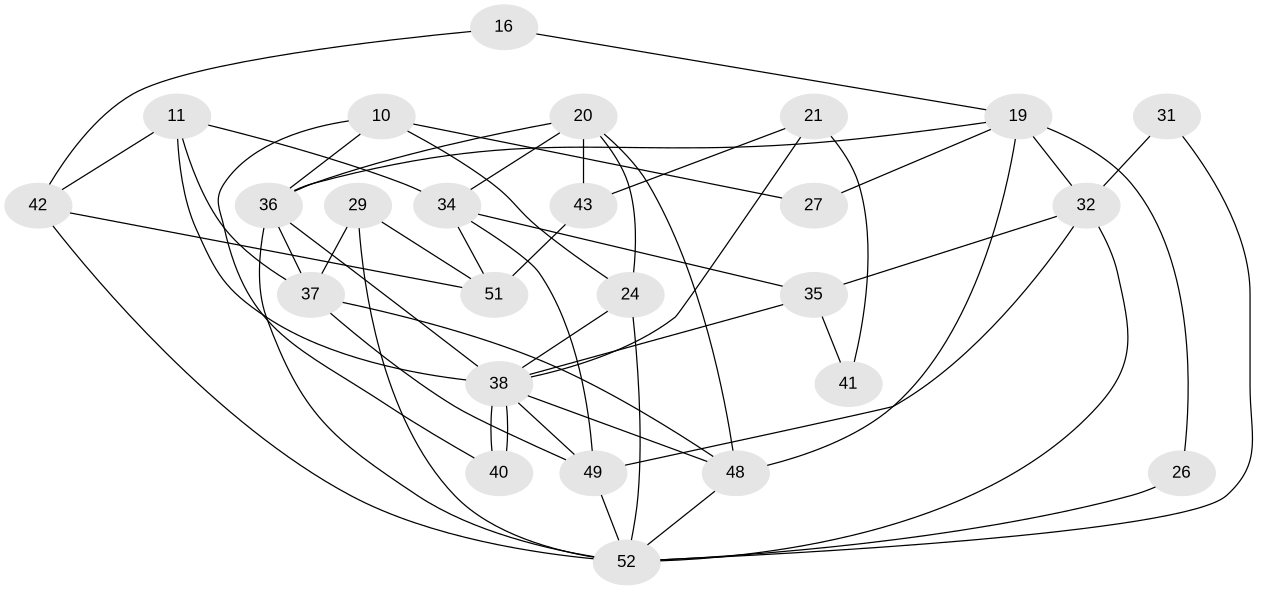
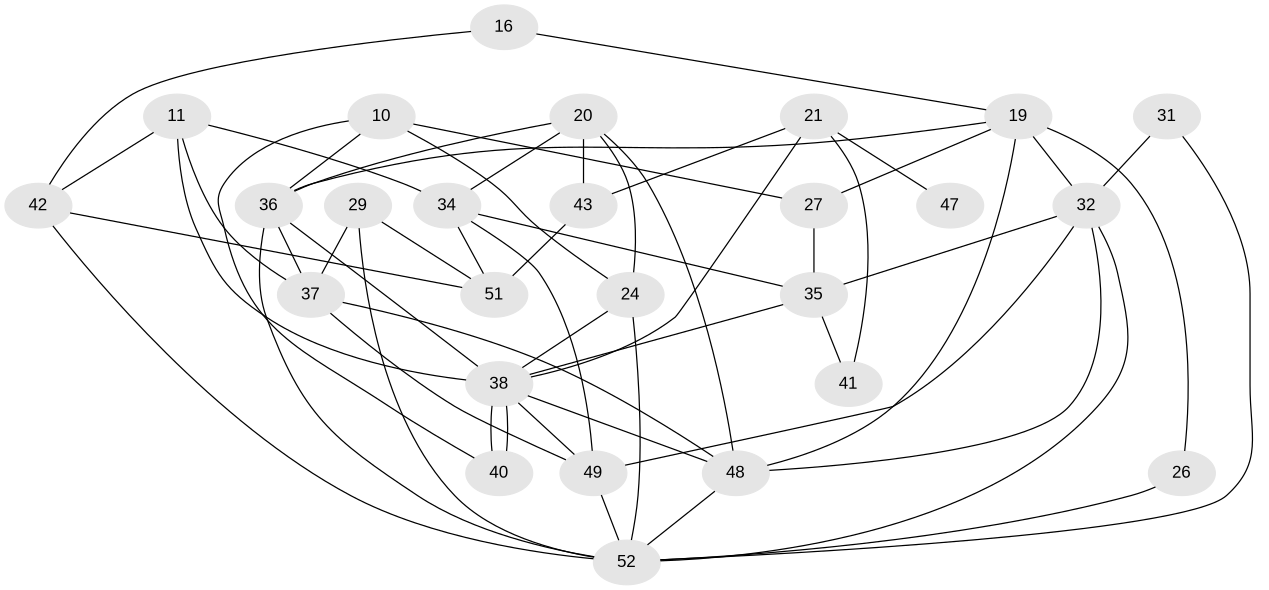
node "47": added
edge "27" -- "35": added
edge "32" -- "48": added
